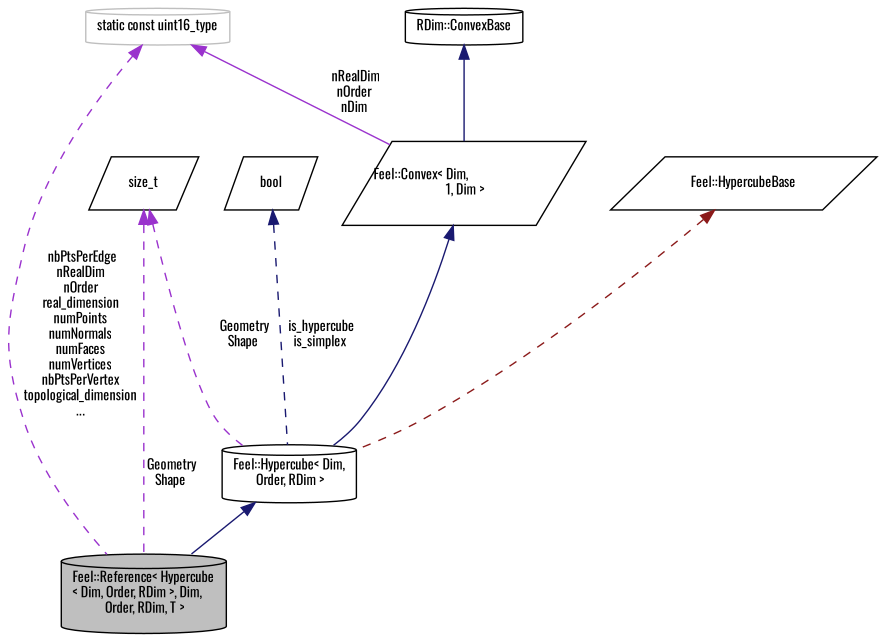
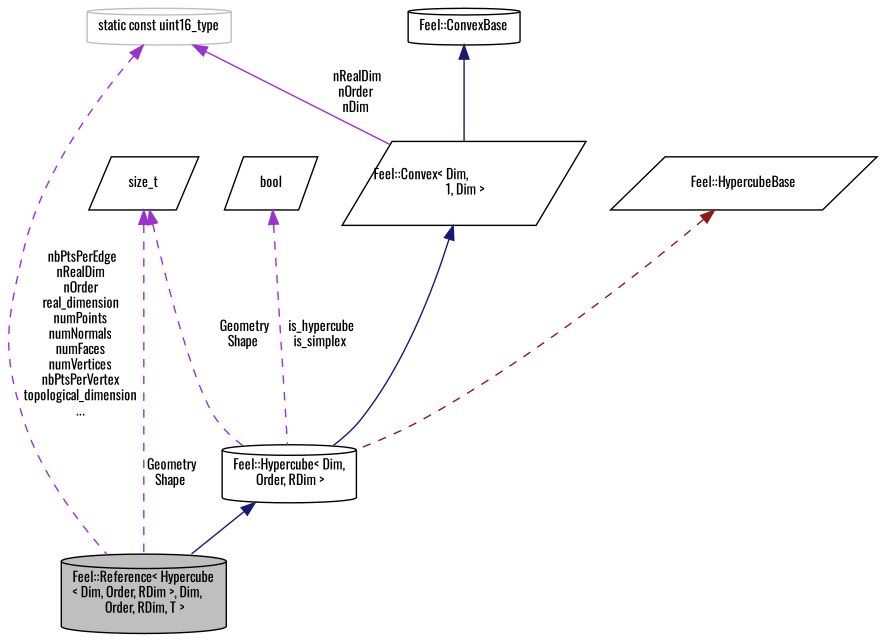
node "RDim::ConvexBase": label "RDim::ConvexBase" -> "Feel::ConvexBase"
edge "Feel::Hypercube< Dim, Order, RDim >" -> "bool": color midnightblue -> darkorchid3
